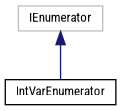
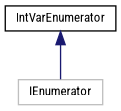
edge "IntVarEnumerator" -> "IEnumerator": reversed
